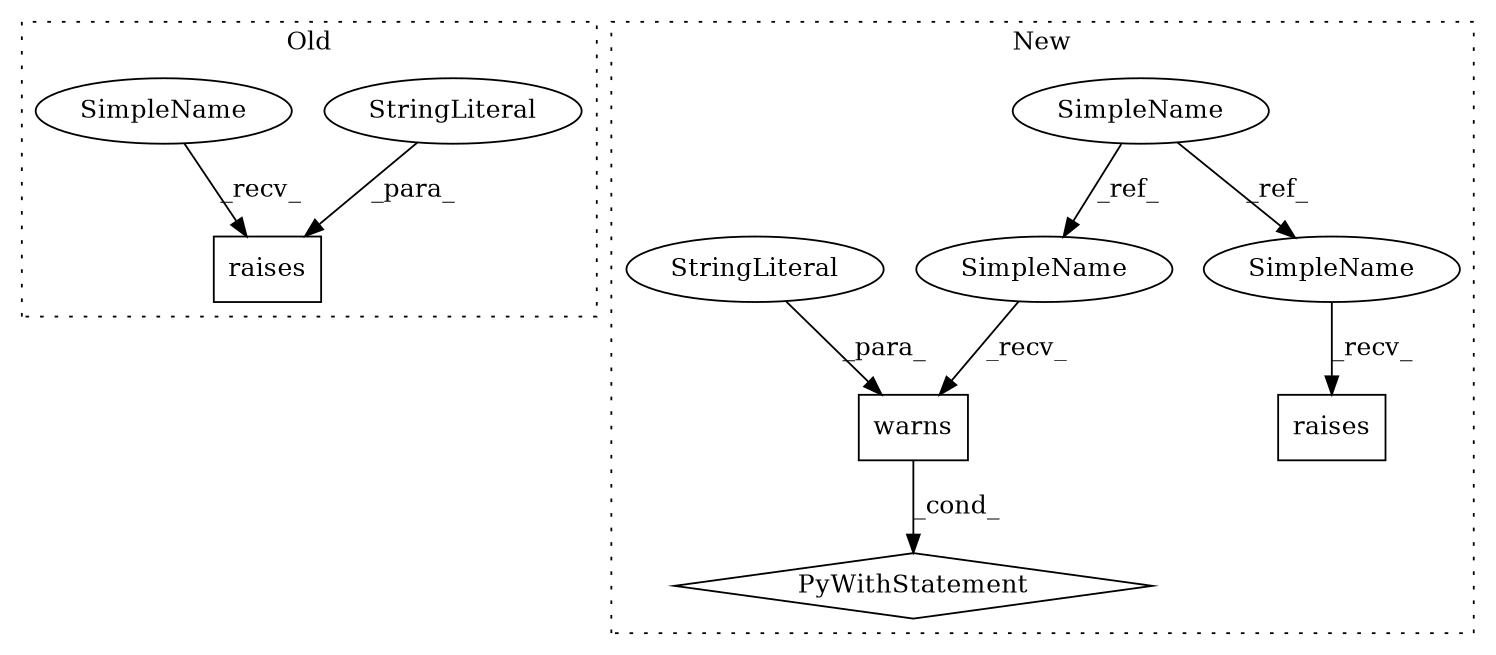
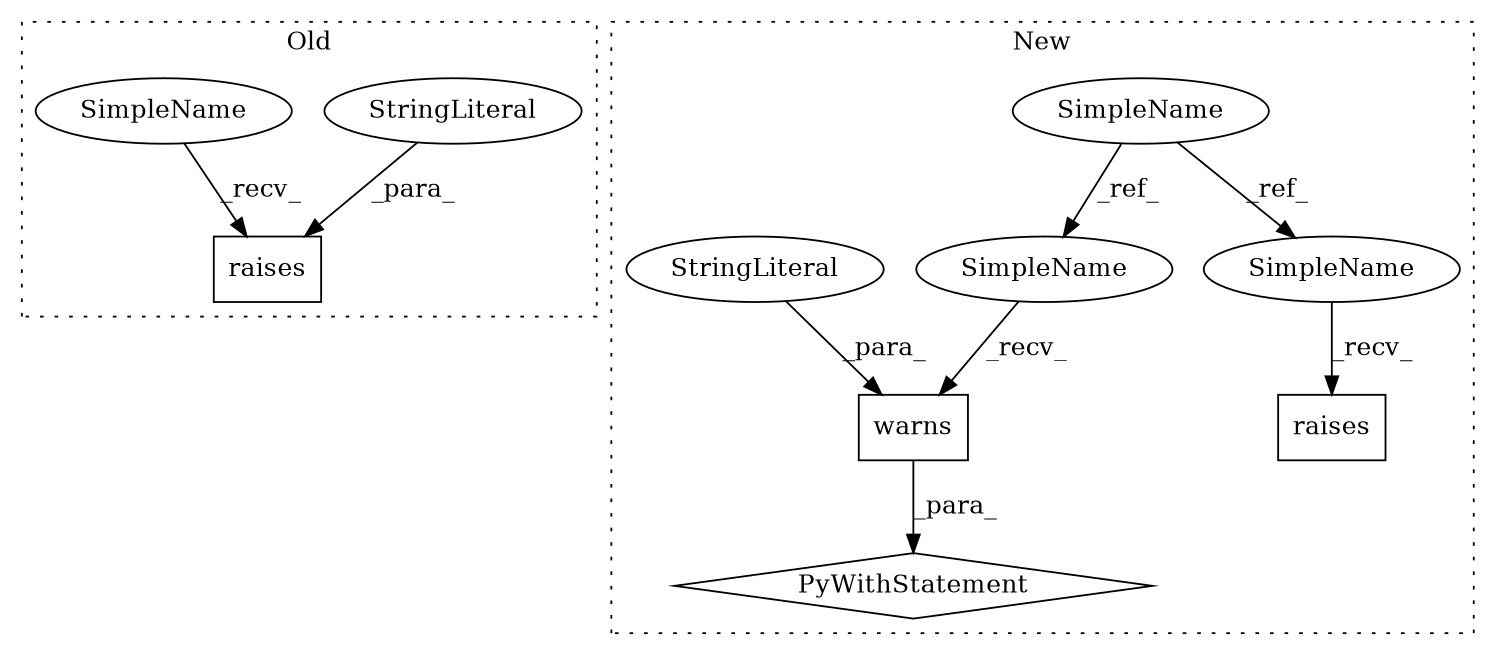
edge "warns" -> "PyWithStatement": label "_cond_" -> "_para_"
